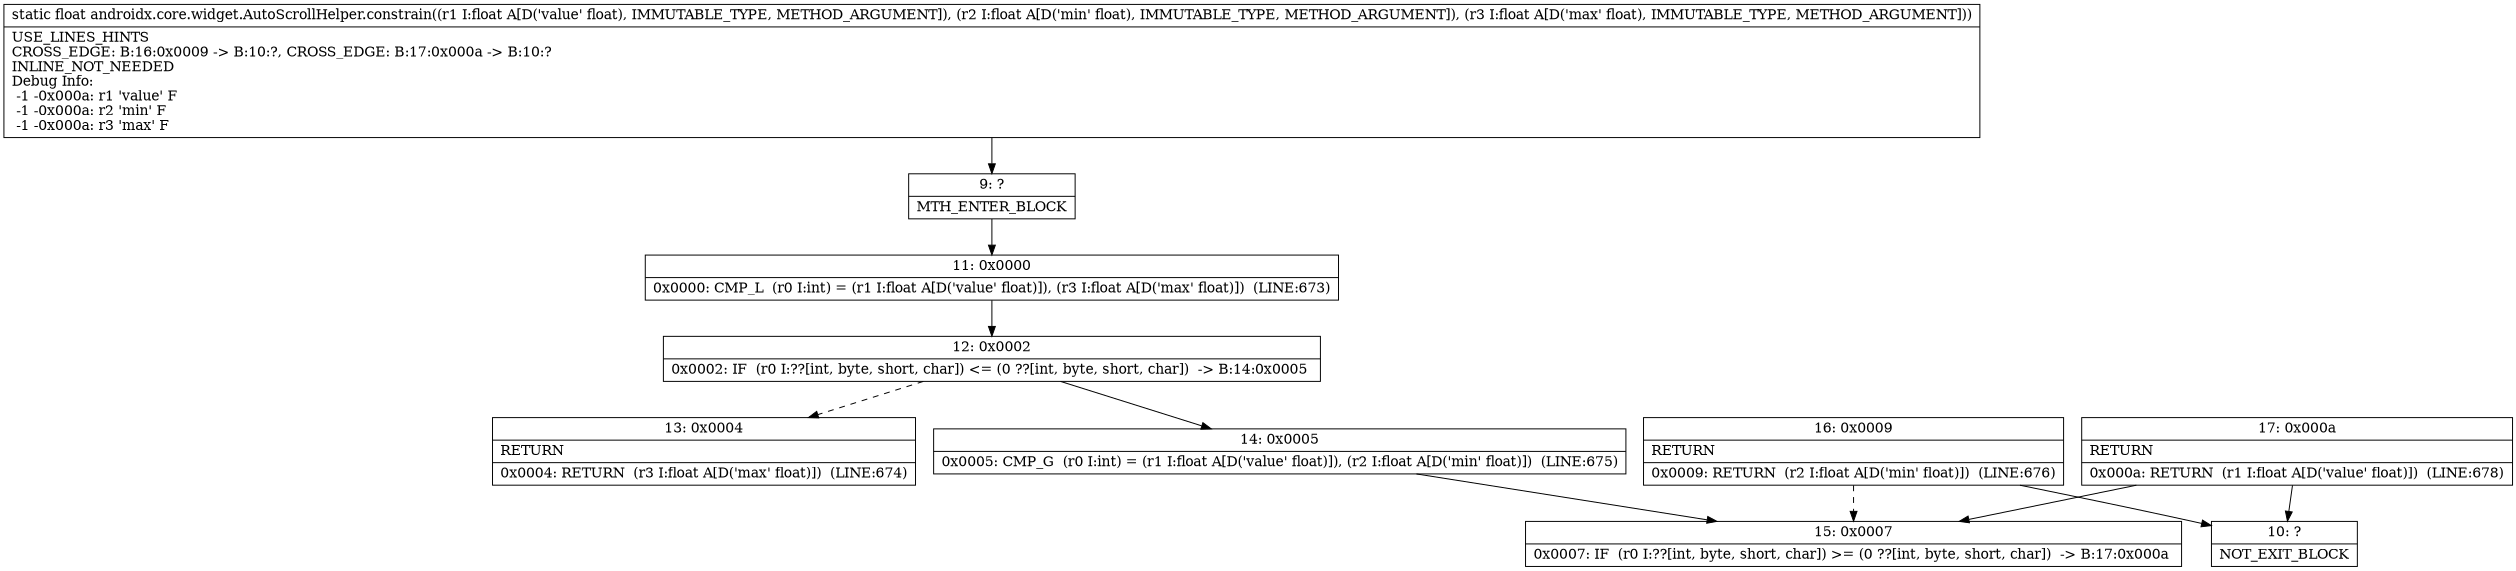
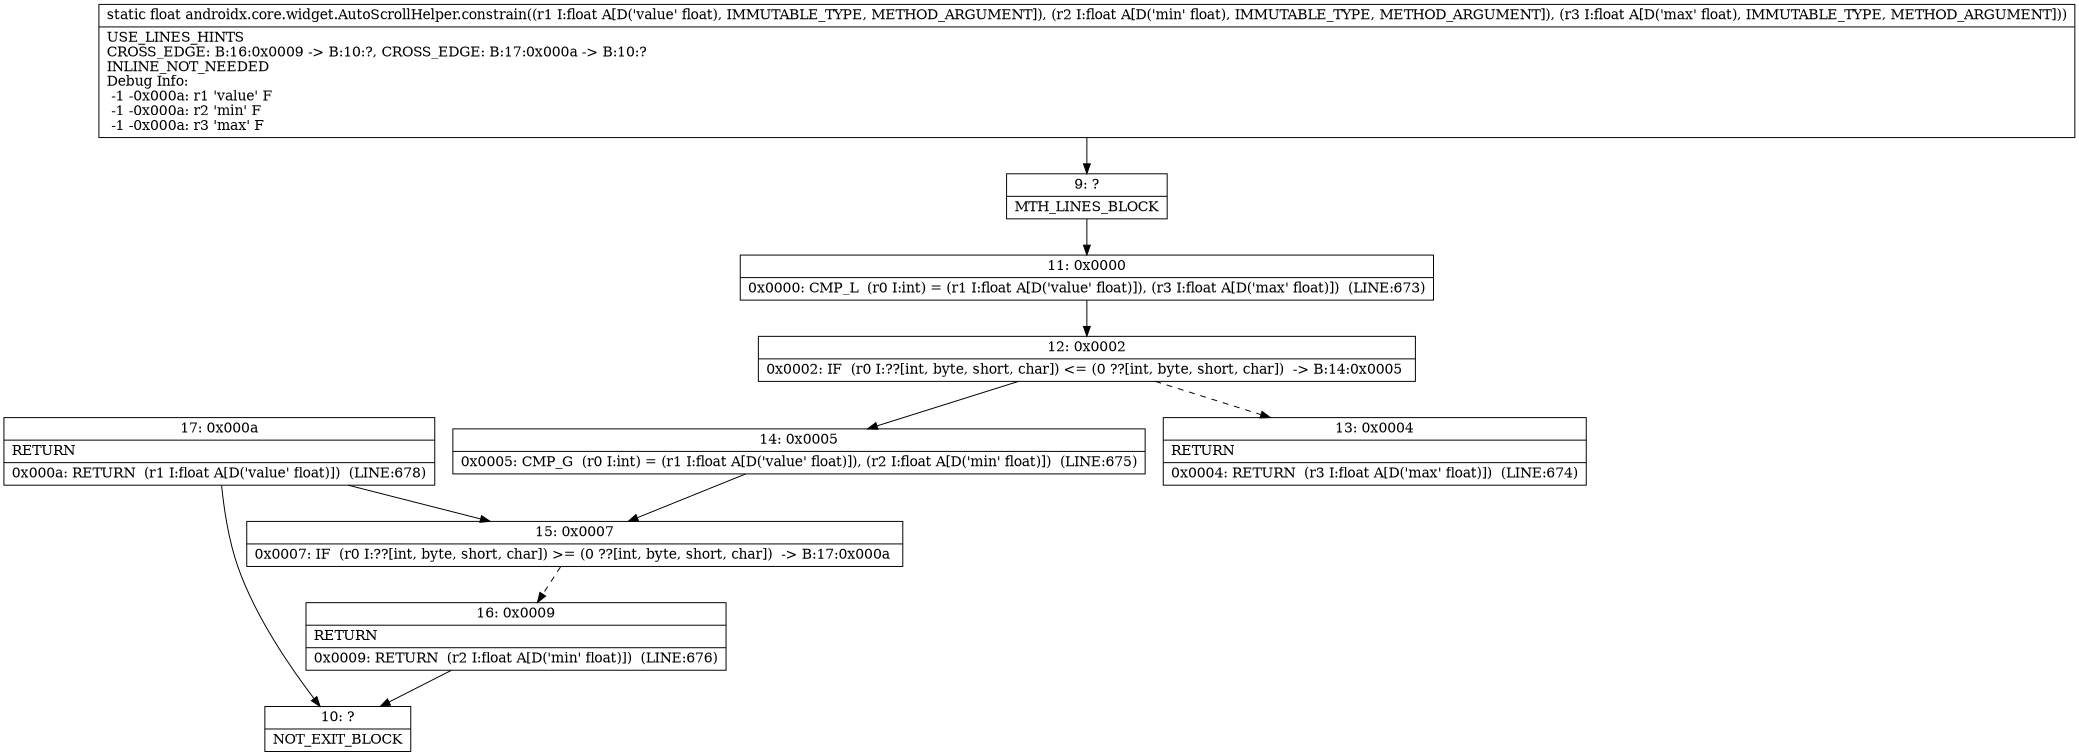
node "9: ?": text "MTH_ENTER_BLOCK" -> "MTH_LINES_BLOCK"
edge "16: 0x0009" -> "15: 0x0007": reversed
